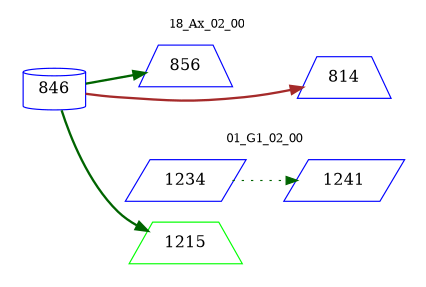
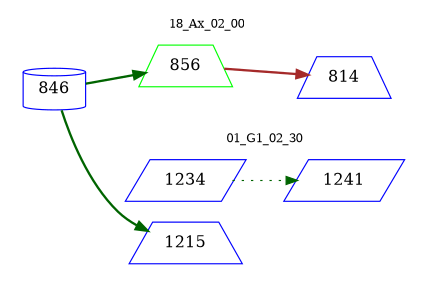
node "856": color blue -> green
edge "846" -> "814": now "856" -> "814"
cluster "01_G1_02_00": label "01_G1_02_00" -> "01_G1_02_30"
node "1215": color green -> blue
